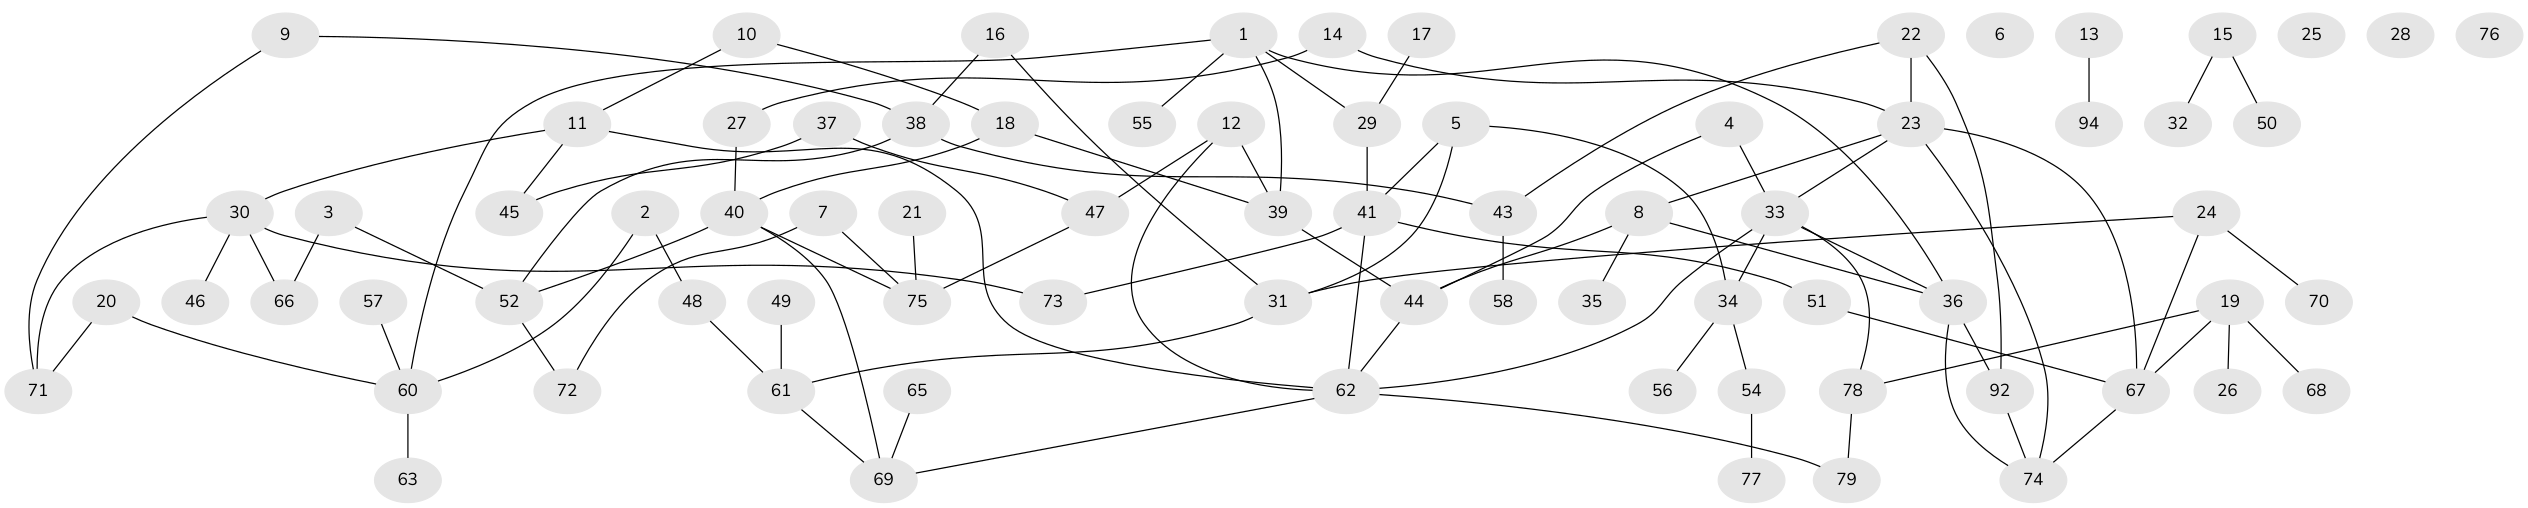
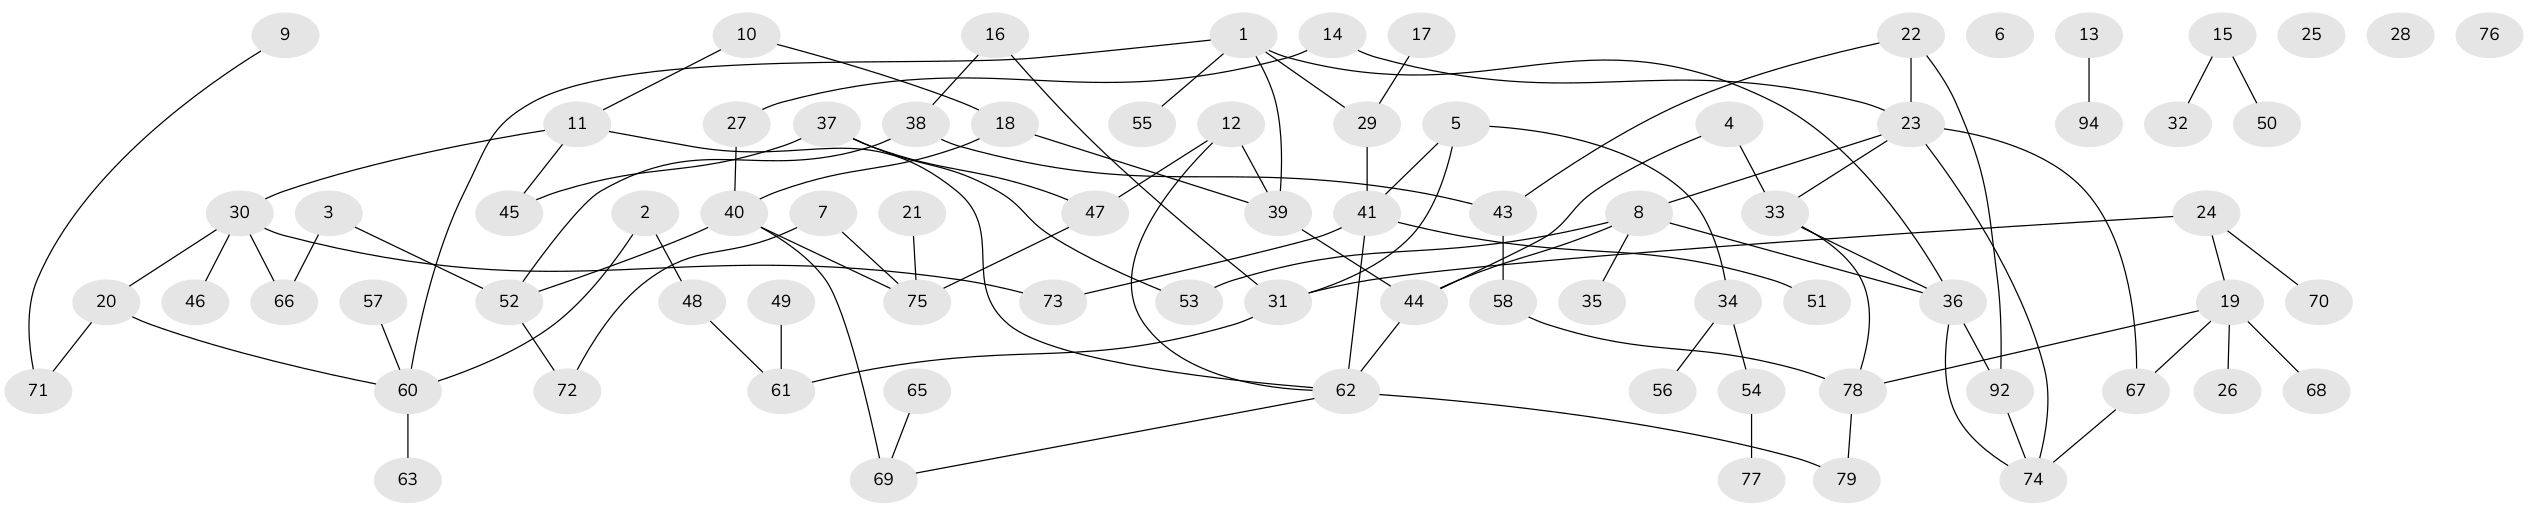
edge "9" -- "38": removed
edge "30" -- "71": now "30" -- "20"
edge "33" -- "34": removed
node "53": added
edge "24" -- "67": now "24" -- "19"
edge "51" -- "67": removed
edge "33" -- "62": removed
edge "58" -- "78": added
edge "61" -- "69": removed
